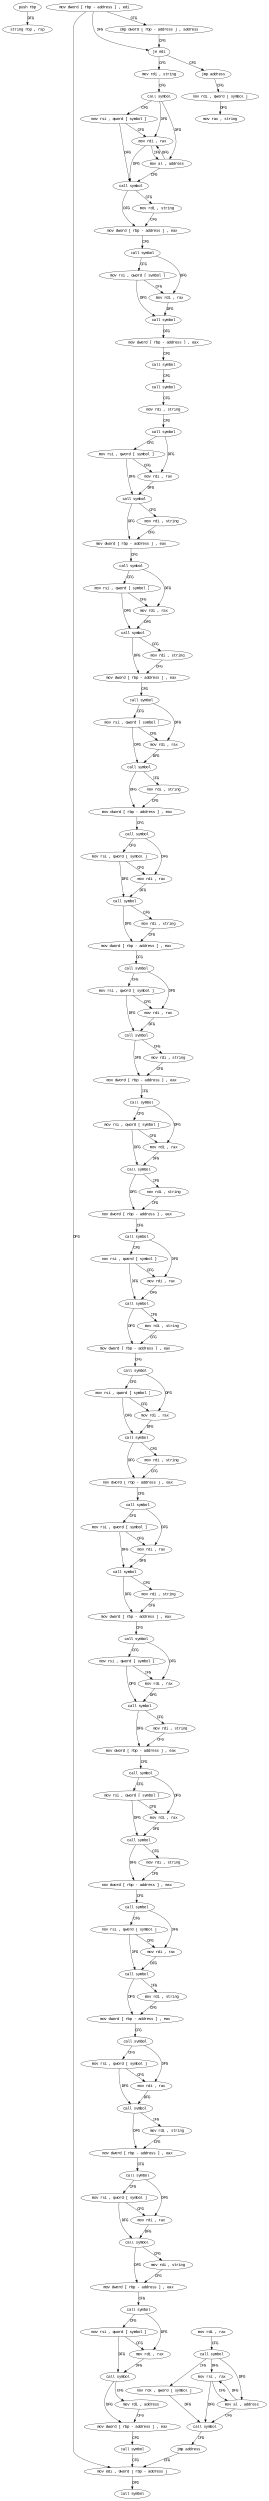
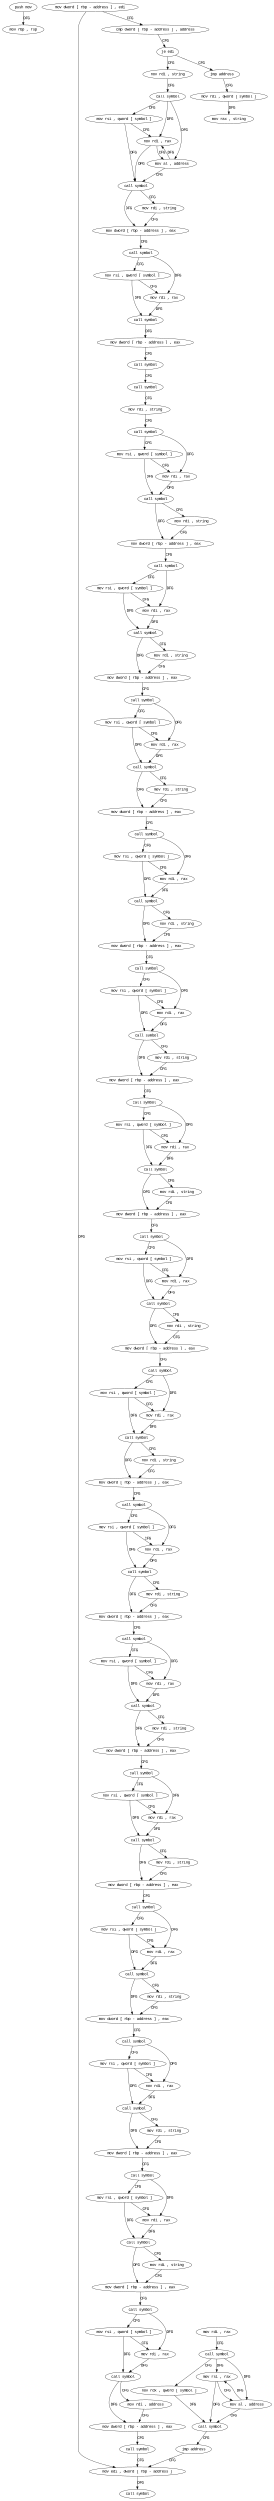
node "push rbp": label "push rbp" -> "push mov"
node "string rbp , rsp": label "string rbp , rsp" -> "mov rbp , rsp"
edge "mov dword [ rbp - address ] , edi" -> "je edi": removed, label "DFG"
